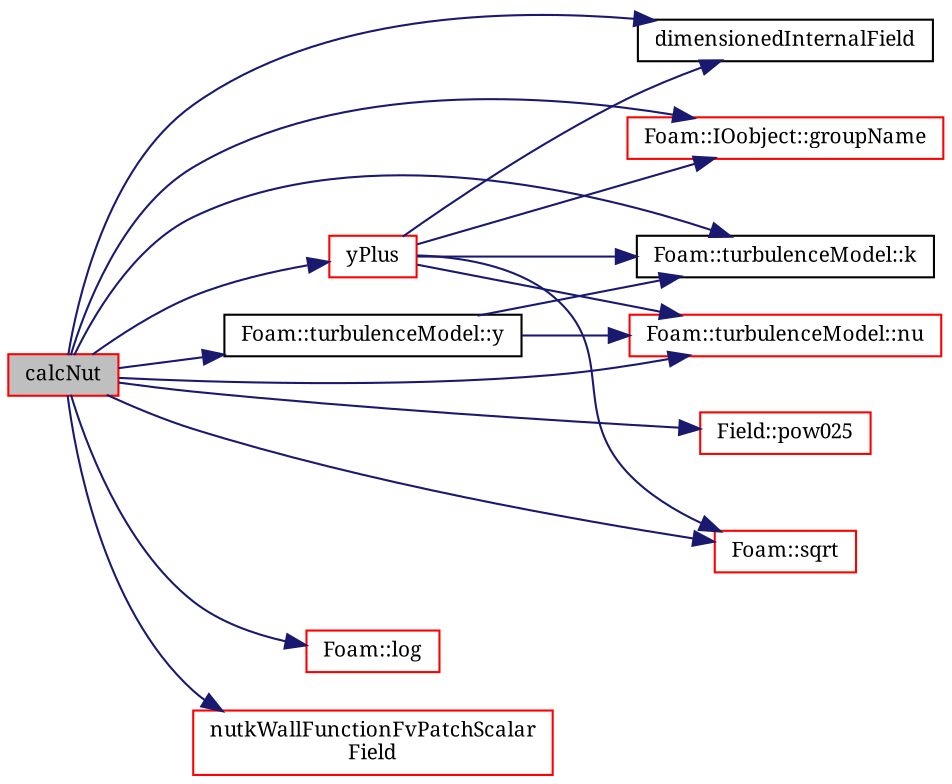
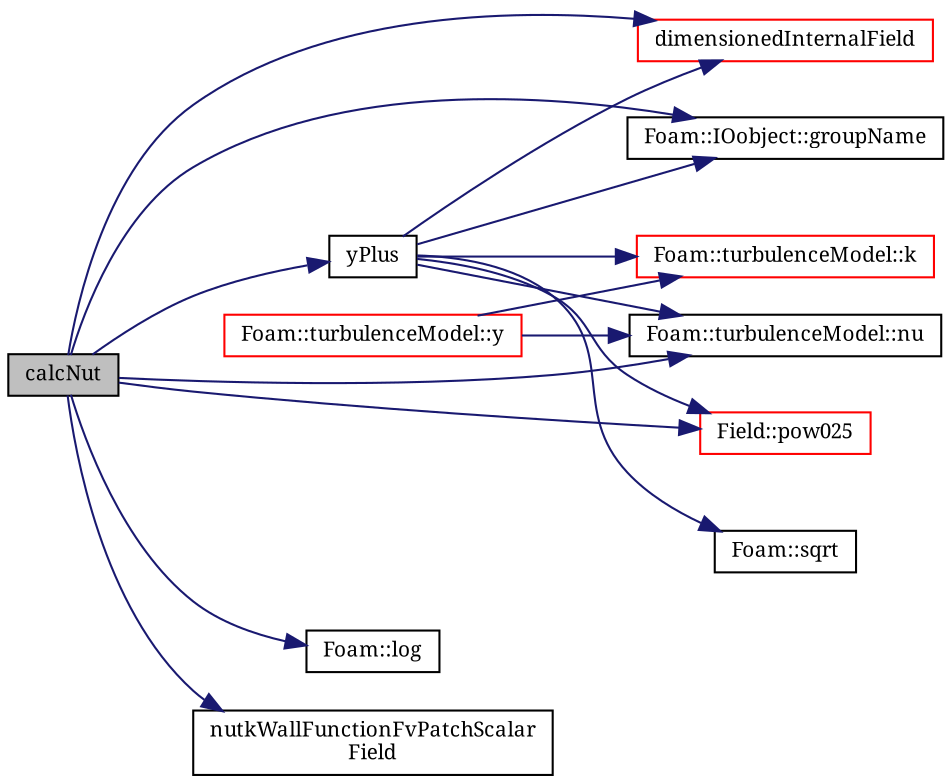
node "dimensionedInternalField": color black -> red
node "Foam::IOobject::groupName": color red -> black
edge "calcNut" -> "Foam::turbulenceModel::k": removed
node "yPlus": color red -> black
node "Foam::turbulenceModel::k": color black -> red
node "Foam::turbulenceModel::y": color black -> red
node "Foam::turbulenceModel::nu": color red -> black
edge "yPlus" -> "Field::pow025": added
edge "calcNut" -> "Foam::turbulenceModel::y": removed
node "calcNut": color red -> black
edge "calcNut" -> "Foam::sqrt": removed
node "Foam::sqrt": color red -> black
node "Foam::log": color red -> black
node "nutkWallFunctionFvPatchScalar Field": color red -> black
